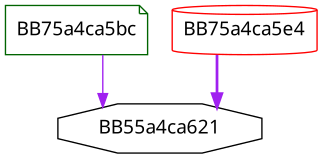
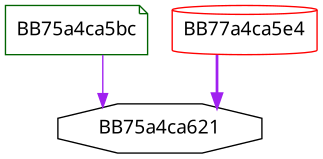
node "BB75a4ca5e4": label "BB75a4ca5e4" -> "BB77a4ca5e4"
node "BB55a4ca621": label "BB55a4ca621" -> "BB75a4ca621"
